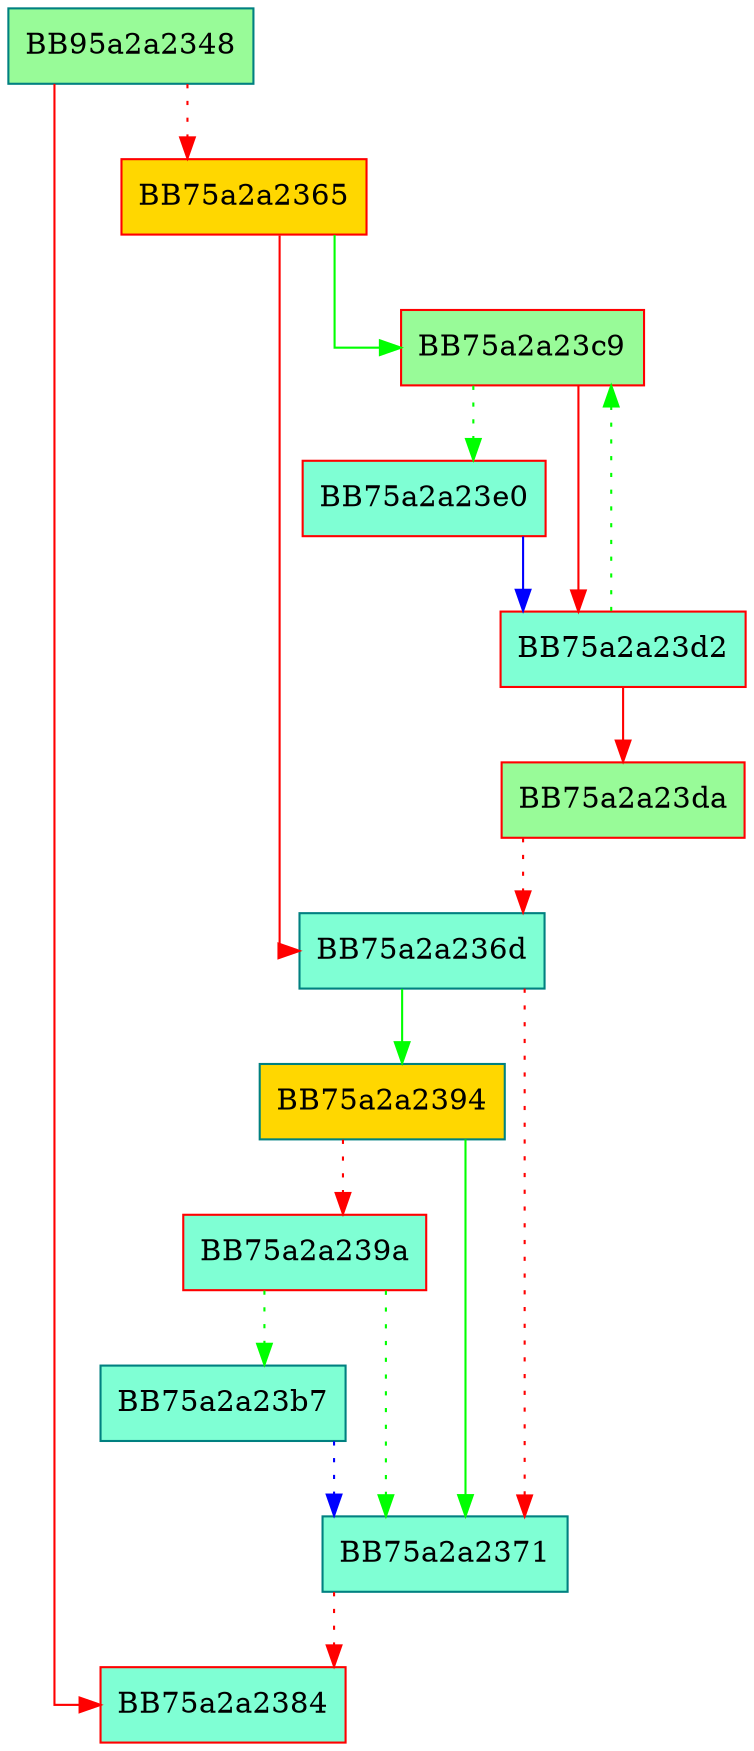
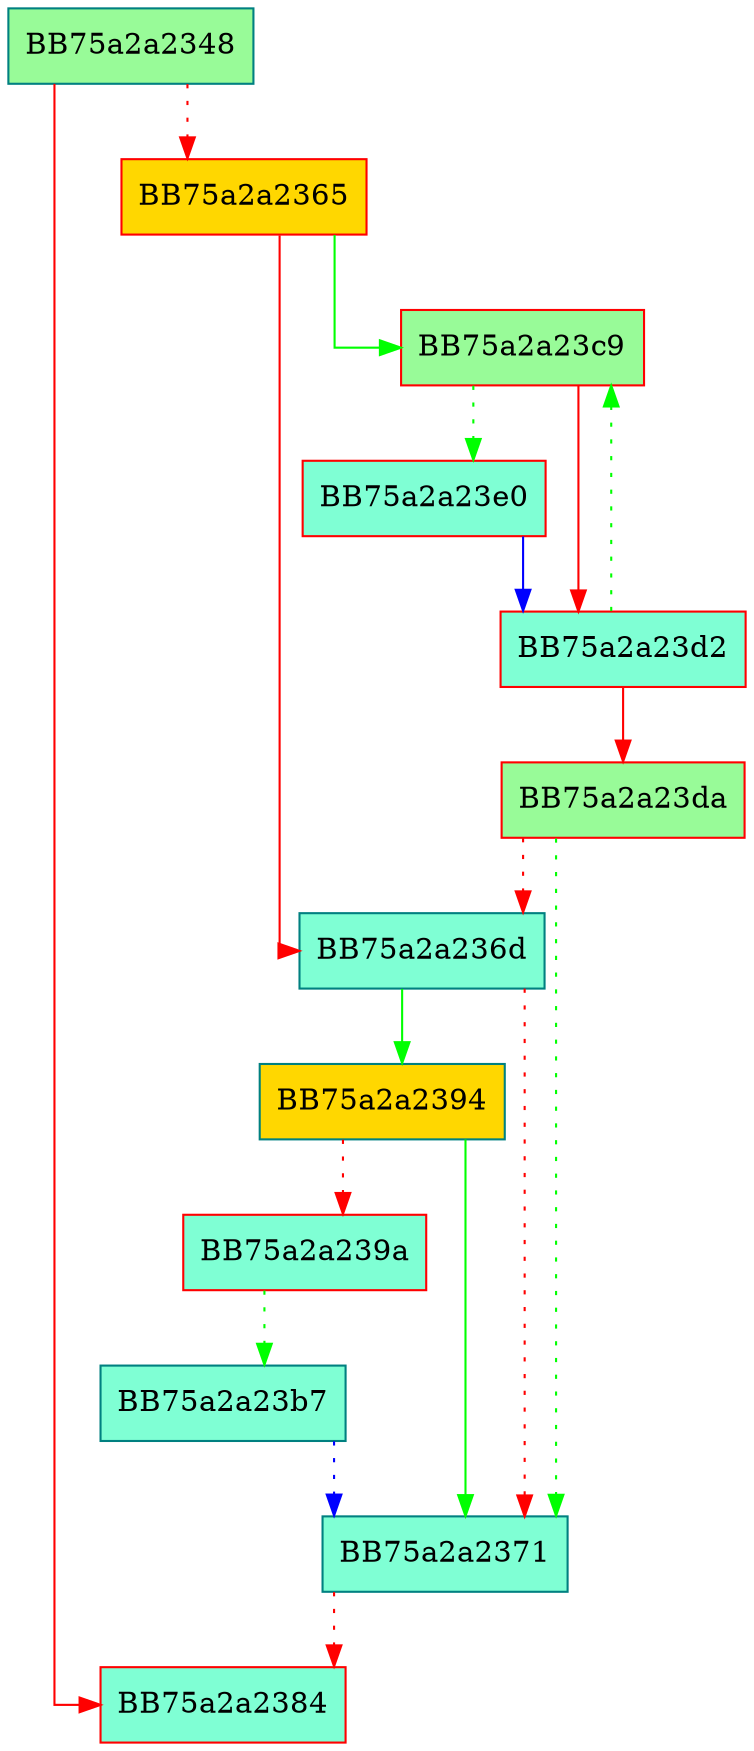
node "BB95a2a2348": label "BB95a2a2348" -> "BB75a2a2348"
edge "BB75a2a239a" -> "BB75a2a2371": now "BB75a2a23da" -> "BB75a2a2371"
